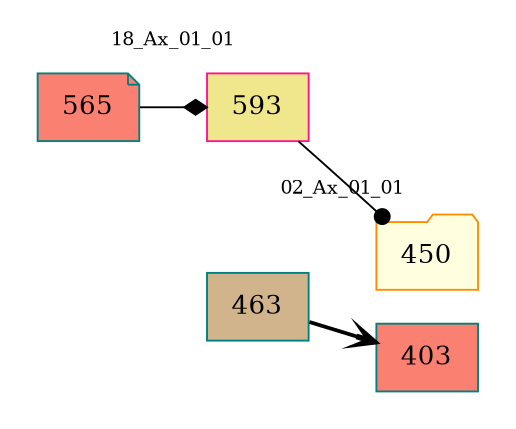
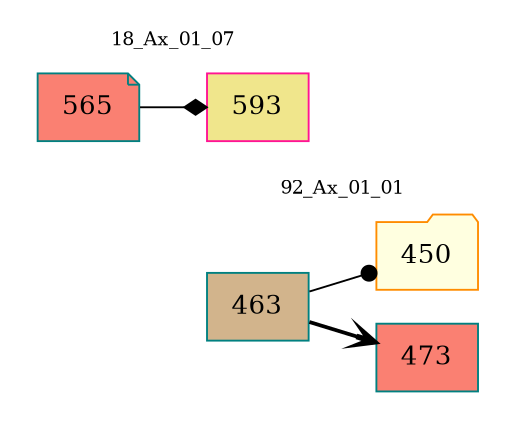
cluster "18_Ax_01_01": label "18_Ax_01_01" -> "18_Ax_01_07"
edge "593" -> "450": now "463" -> "450"
cluster "02_Ax_01_01": label "02_Ax_01_01" -> "92_Ax_01_01"
node "403": label "403" -> "473"
